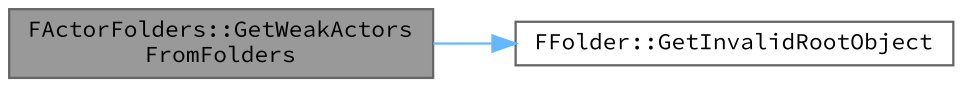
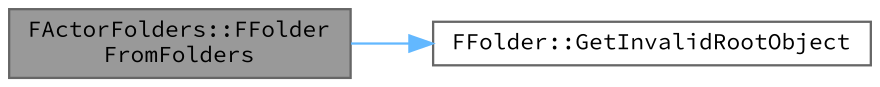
node "FActorFolders::GetWeakActors FromFolders": label "FActorFolders::GetWeakActors FromFolders" -> "FActorFolders::FFolder FromFolders"
